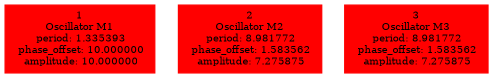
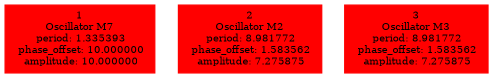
node "1": text "Oscillator M1" -> "Oscillator M7"
